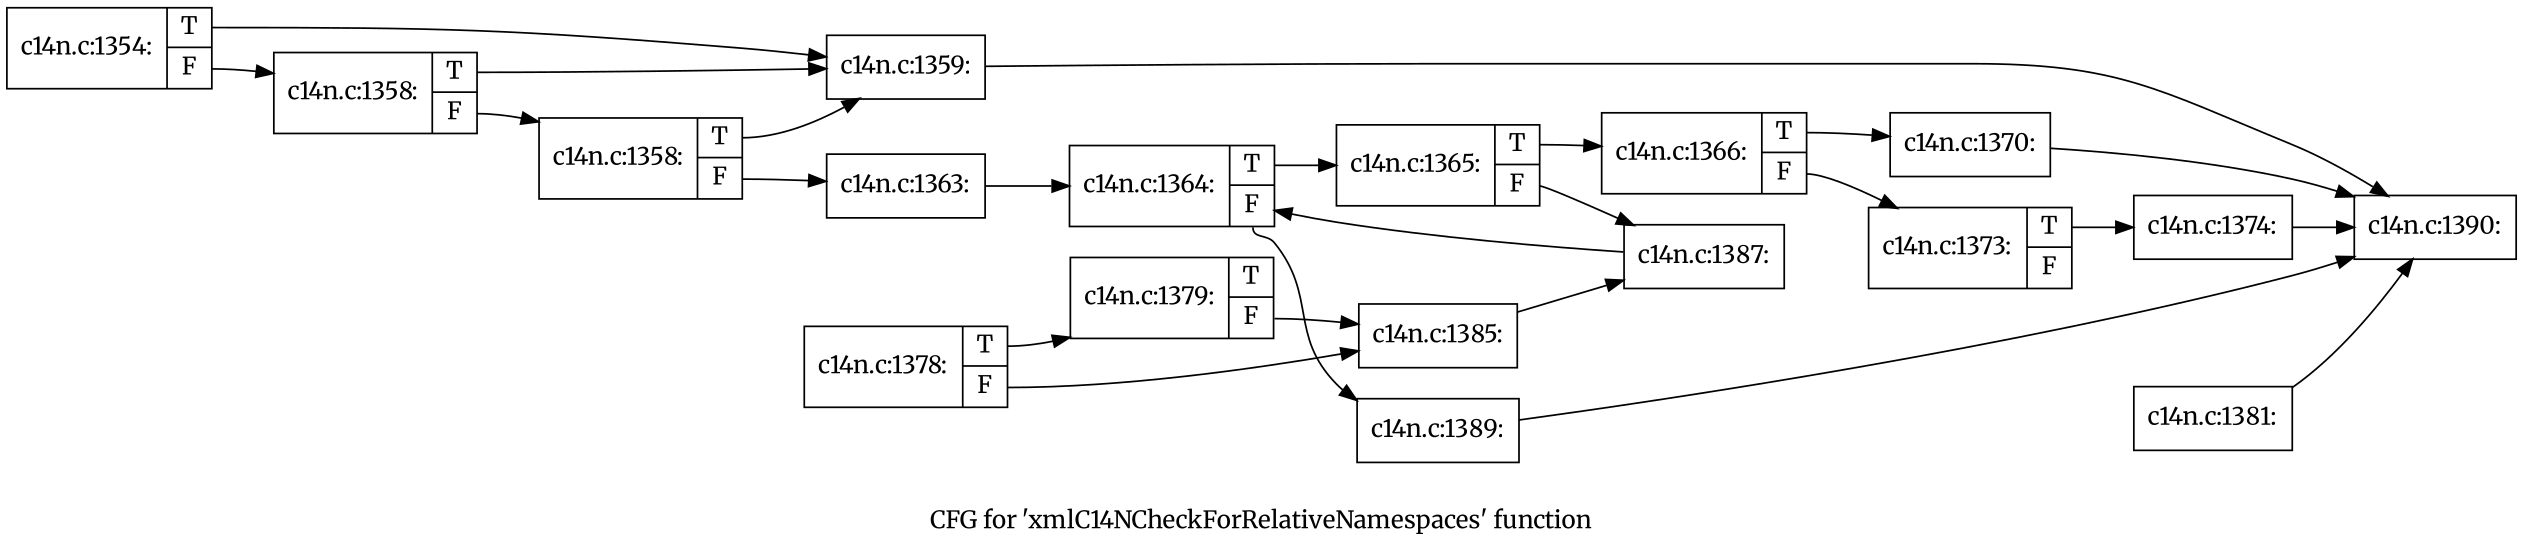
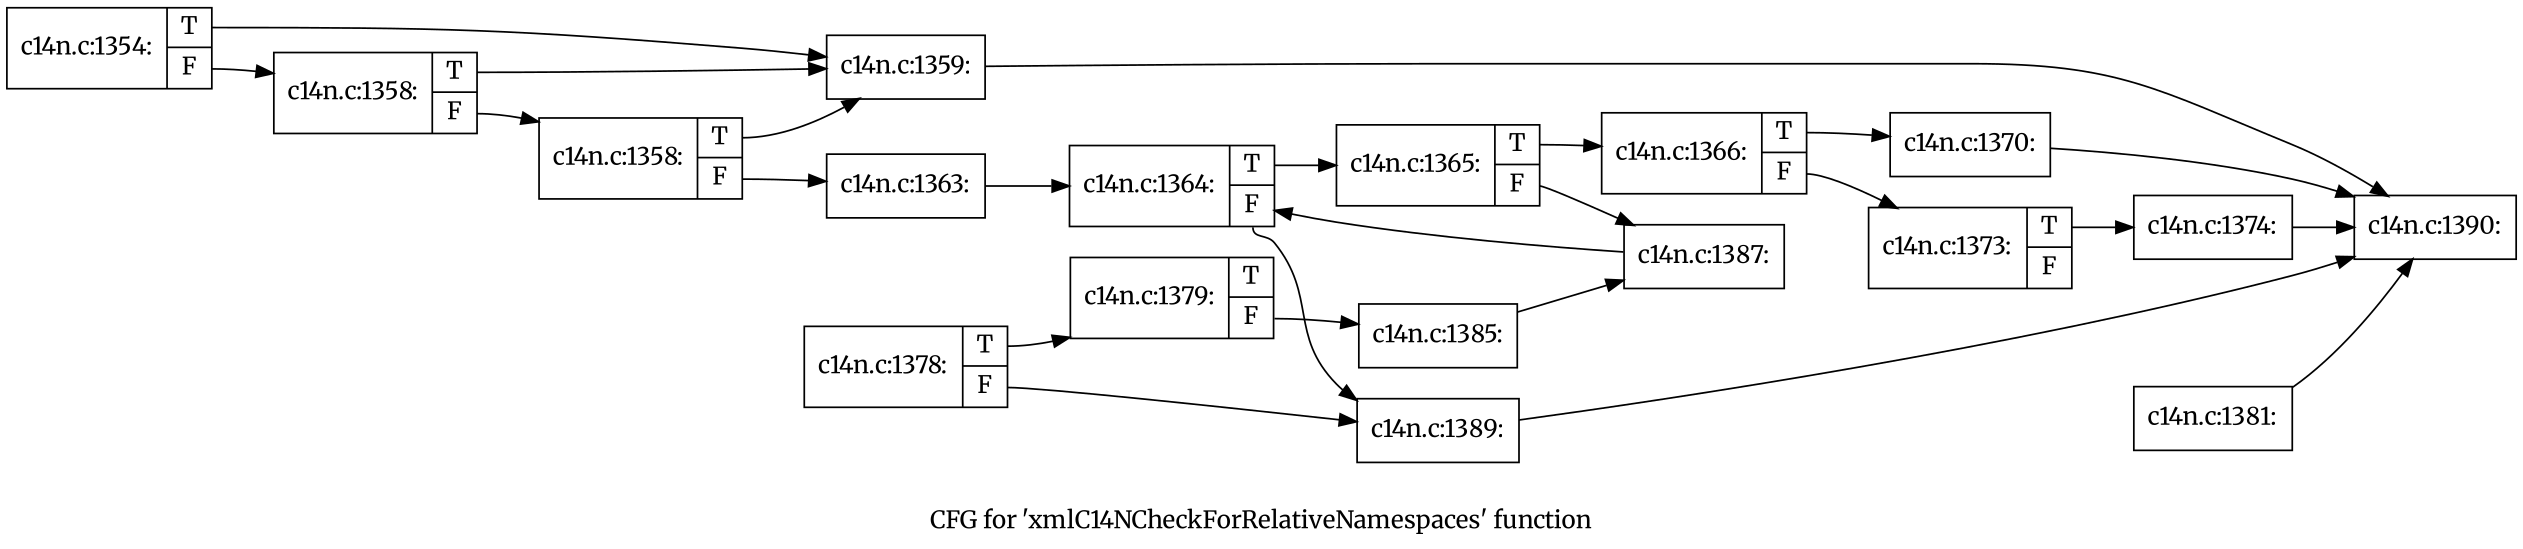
edge "c14n.c:1378:" -> "c14n.c:1385:": now "c14n.c:1378:" -> "c14n.c:1389:"
